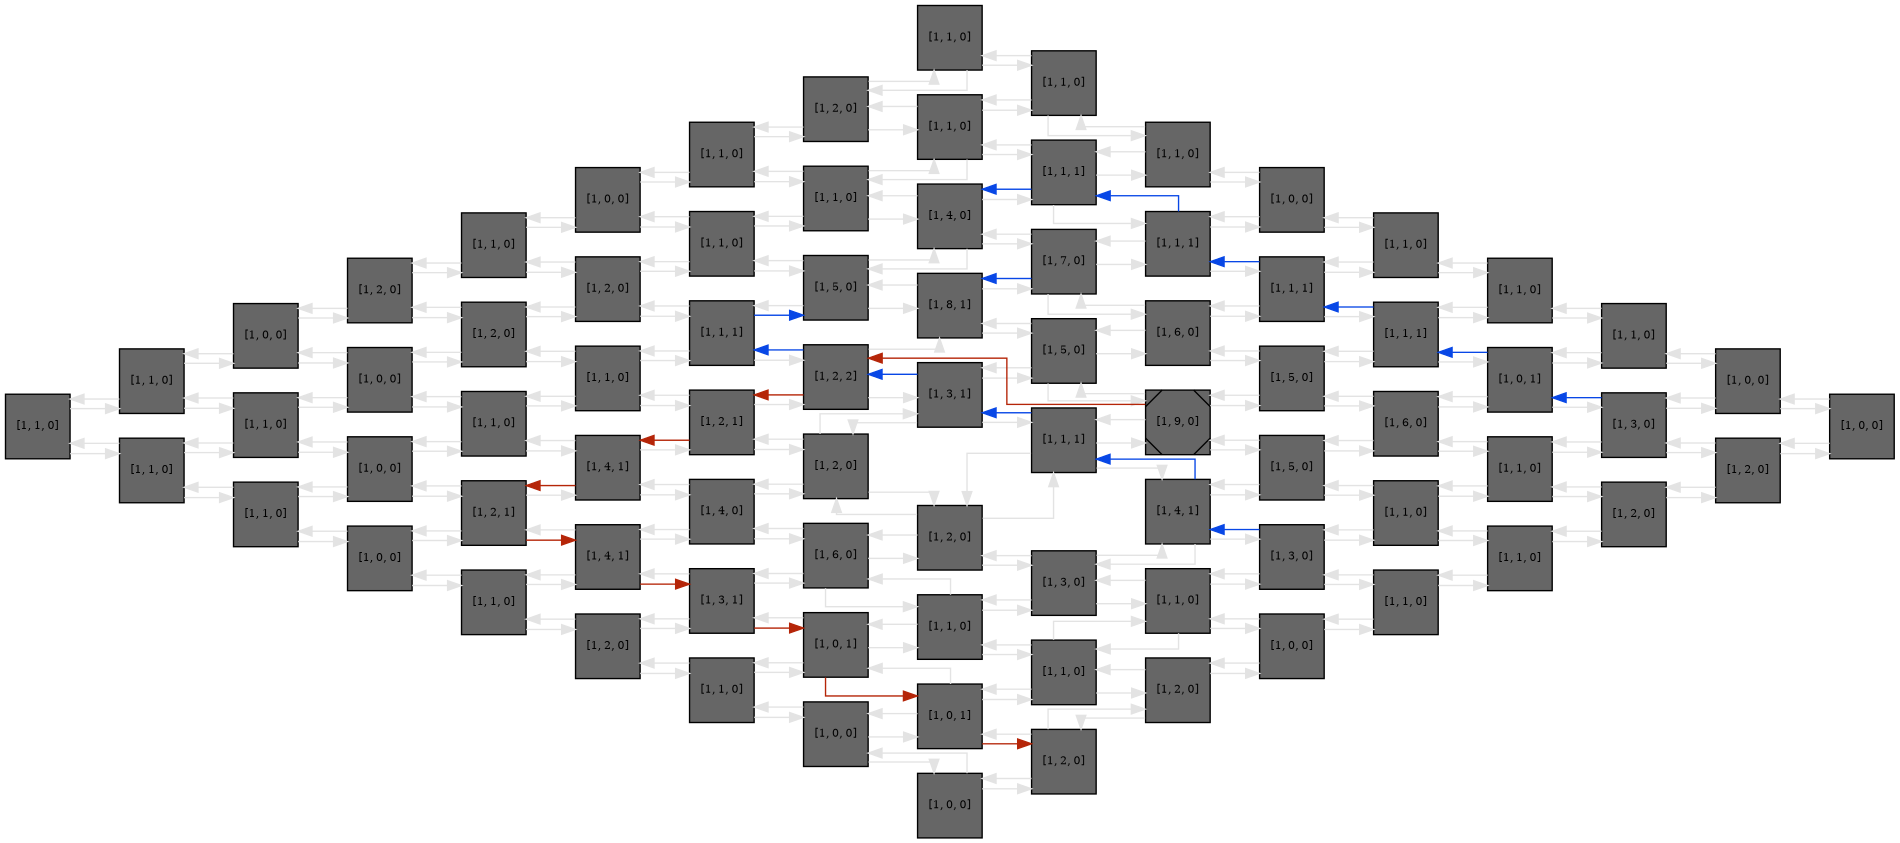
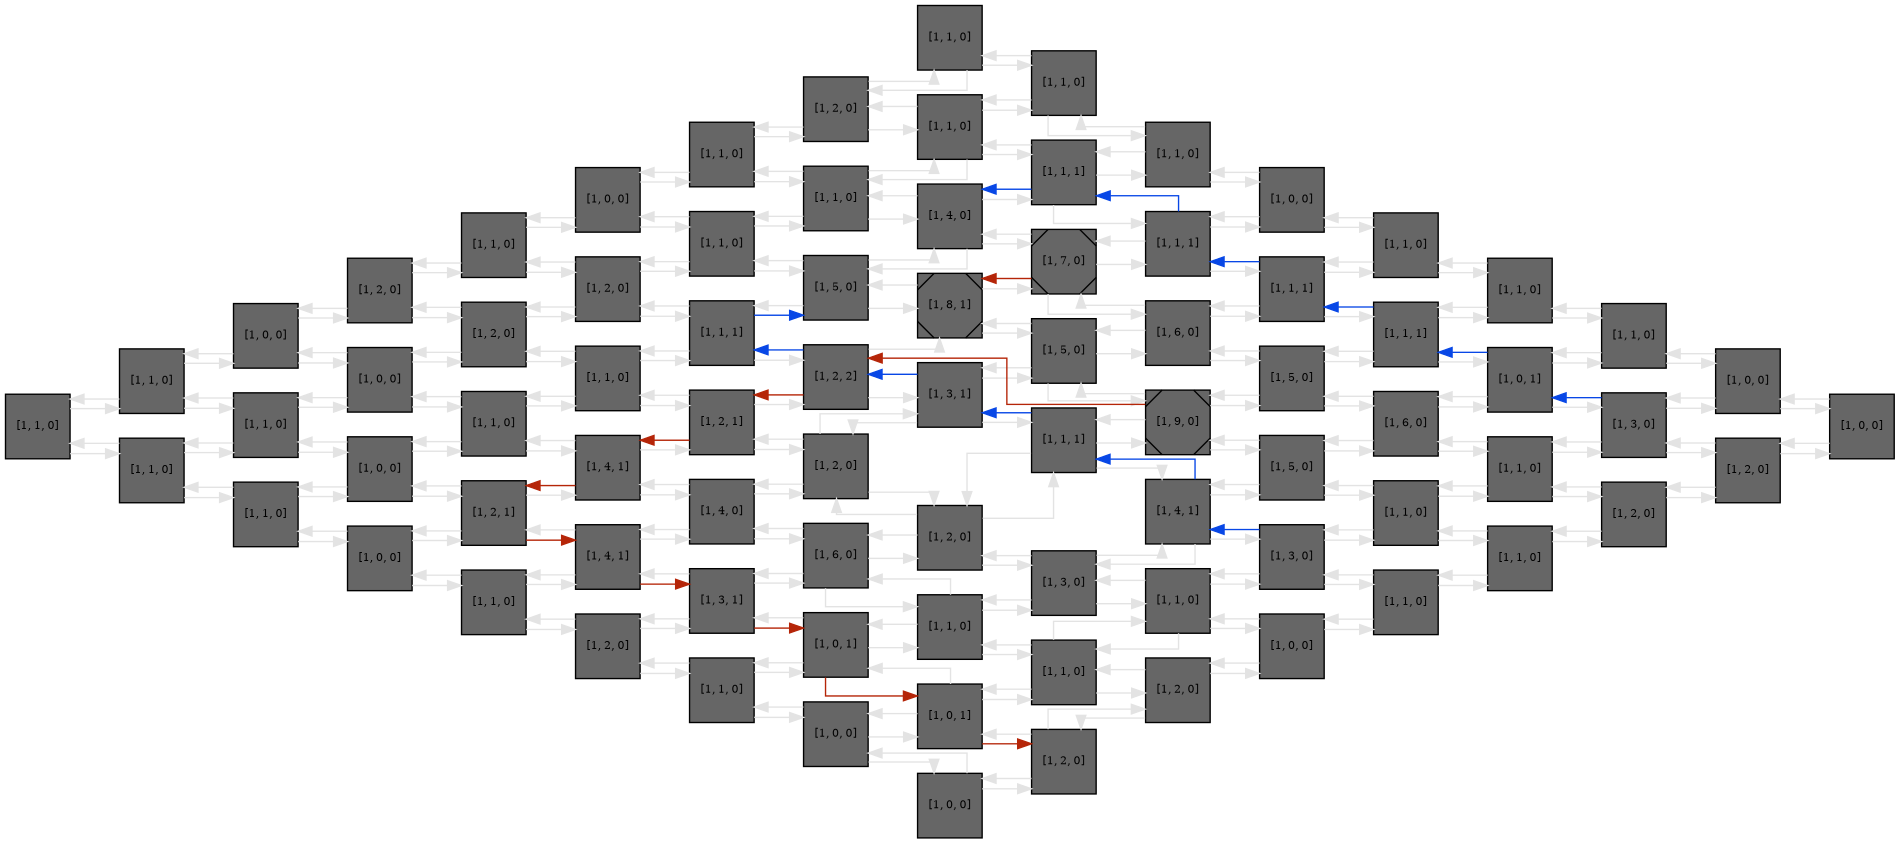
node "[1, 7, 0]": shape square -> Msquare
edge "[1, 7, 0]" -> "[1, 8, 1]": color #0847e6 -> #b52508
node "[1, 8, 1]": shape square -> Msquare
